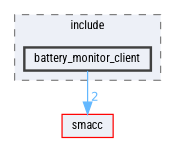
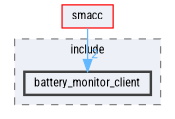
edge "battery_monitor_client" -> "smacc": reversed
